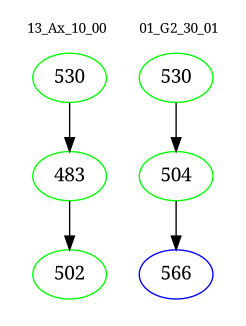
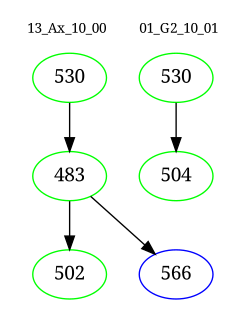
cluster "01_G2_30_01": label "01_G2_30_01" -> "01_G2_10_01"
edge "504" -> "566": now "483" -> "566"
